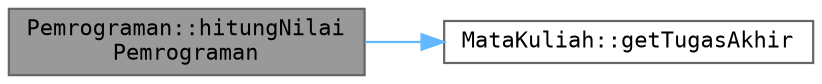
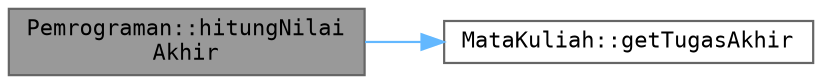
node "Pemrograman::hitungNilai Pemrograman": label "Pemrograman::hitungNilai Pemrograman" -> "Pemrograman::hitungNilai Akhir"
